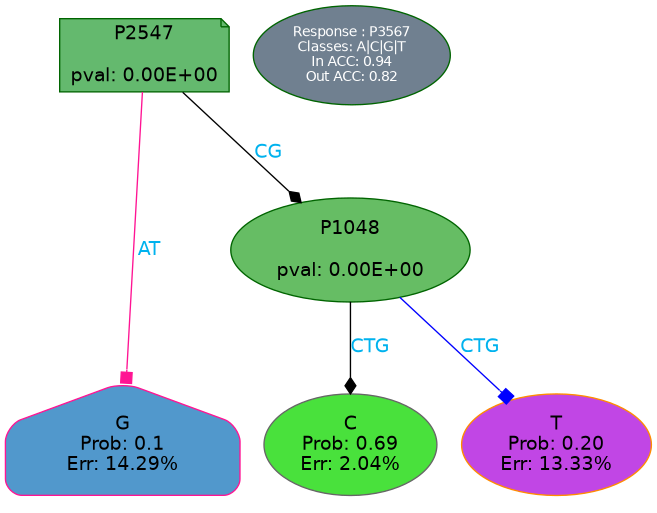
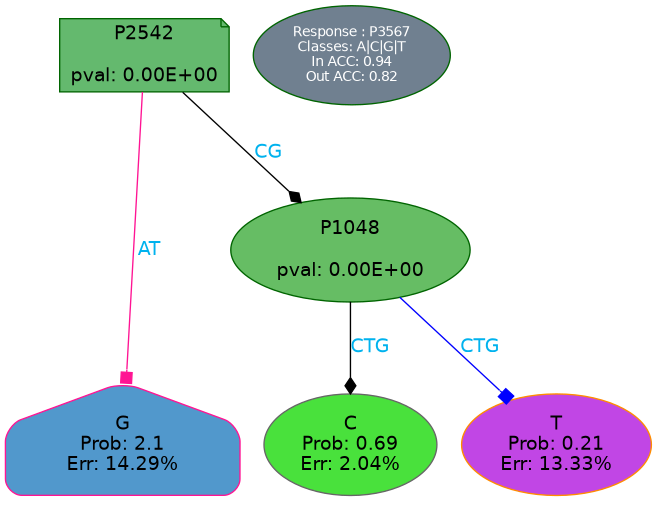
node "P2547 pval: 0.00E+00": label "P2547 pval: 0.00E+00" -> "P2542 pval: 0.00E+00"
node "G Prob: 0.1 Err: 14.29%": label "G Prob: 0.1 Err: 14.29%" -> "G Prob: 2.1 Err: 14.29%"
node "T Prob: 0.20 Err: 13.33%": label "T Prob: 0.20 Err: 13.33%" -> "T Prob: 0.21 Err: 13.33%"
